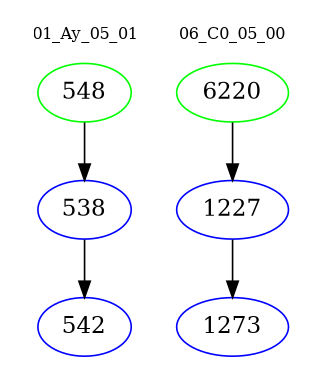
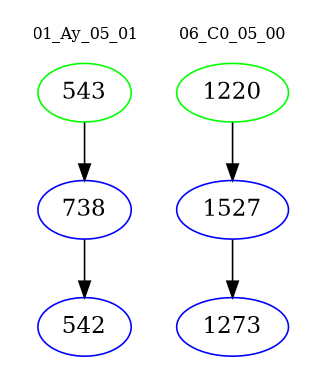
node "548": label "548" -> "543"
node "6220": label "6220" -> "1220"
node "538": label "538" -> "738"
node "1227": label "1227" -> "1527"
